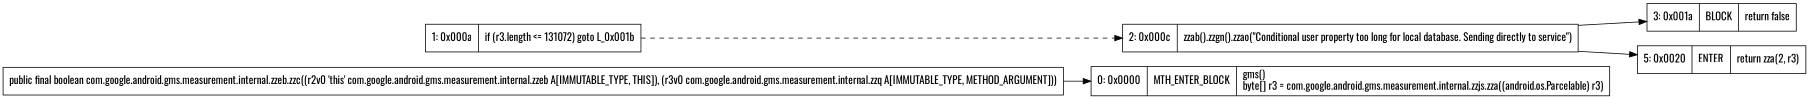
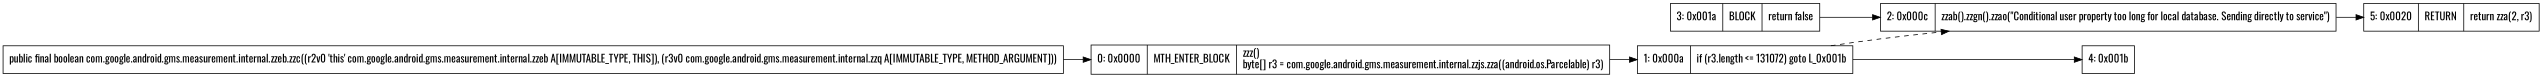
edge "2: 0x000c" -> "3: 0x001a": reversed
node "5: 0x0020": text "ENTER" -> "RETURN"
edge "0: 0x0000" -> "1: 0x000a": added
node "4: 0x001b": added
node "0: 0x0000": text "gms()" -> "zzz()"
